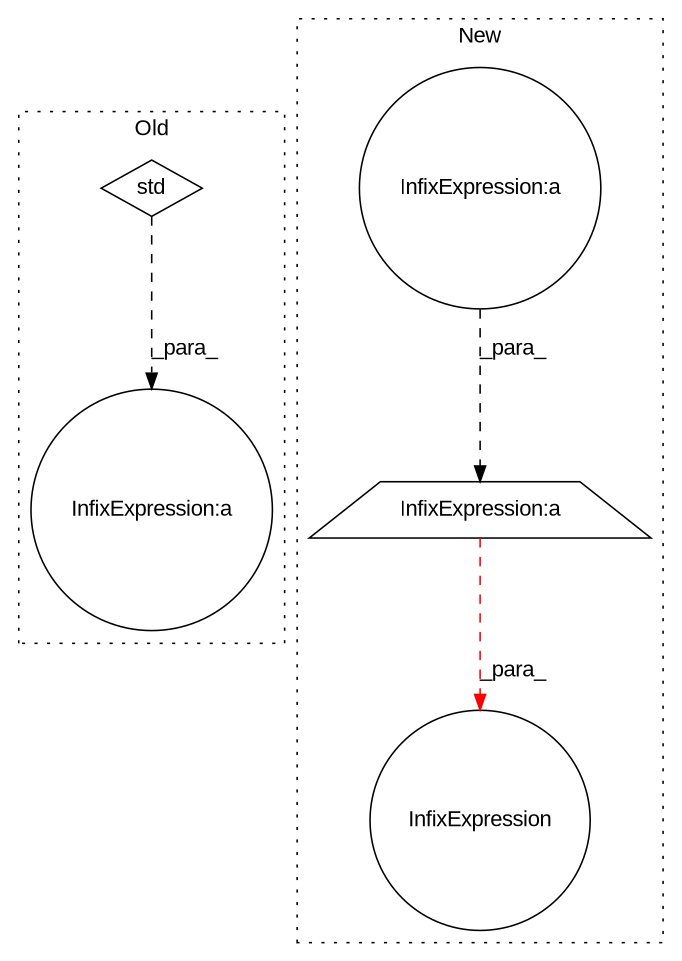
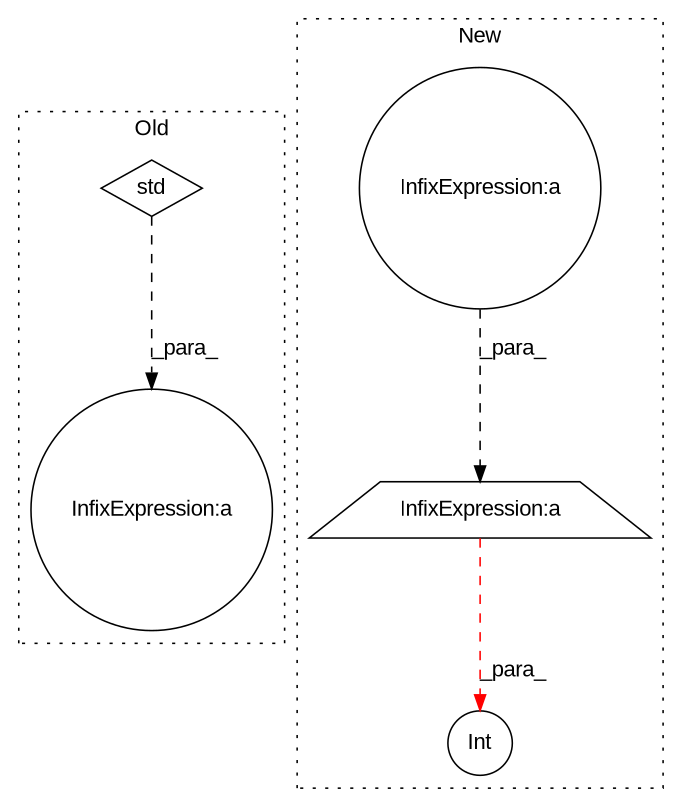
node "InfixExpression": label "InfixExpression" -> "Int"
